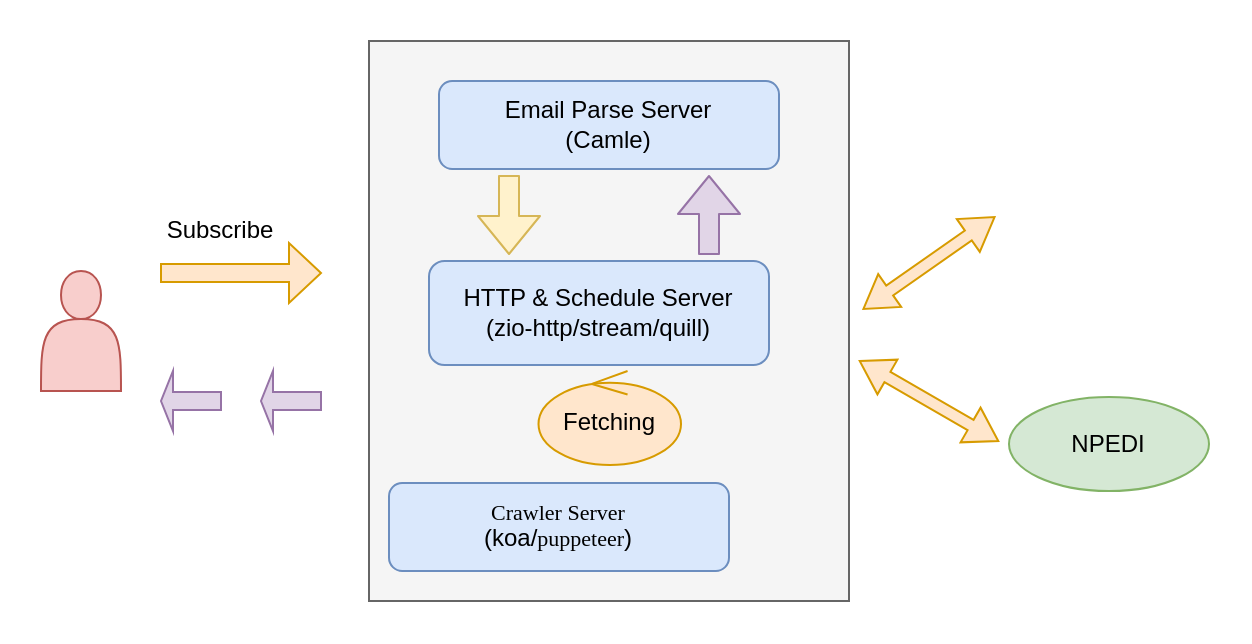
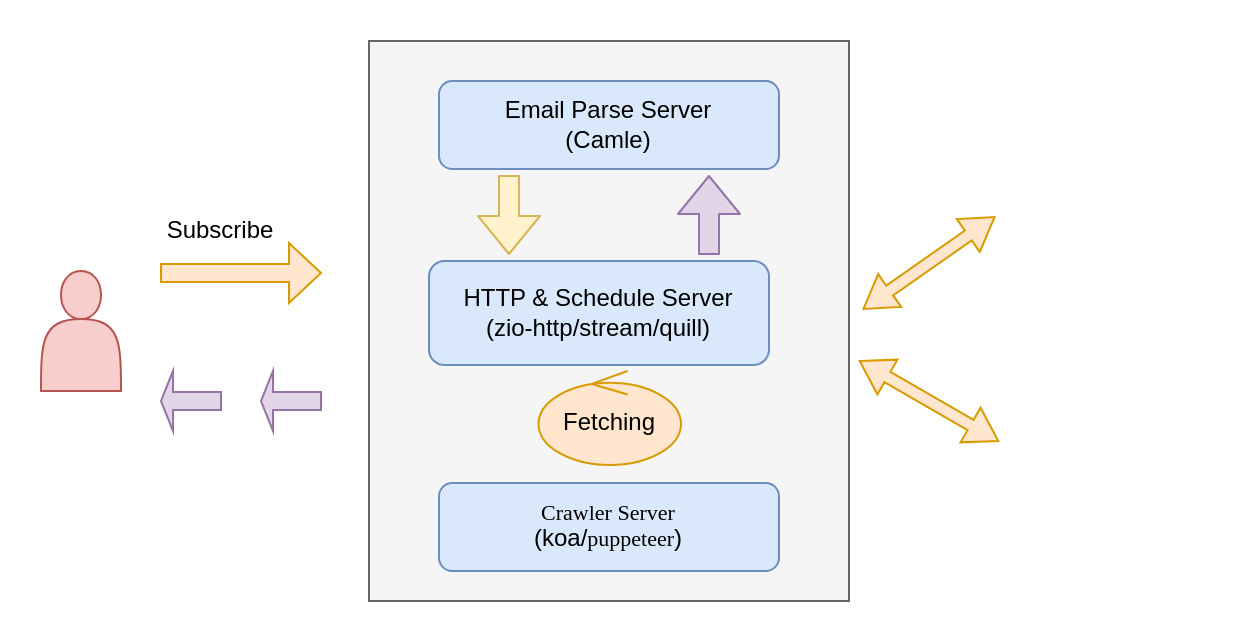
node "NPEDI": removed
node "Crawler Server (koa/puppeteer)": moved (559, 527) -> (609, 527)
